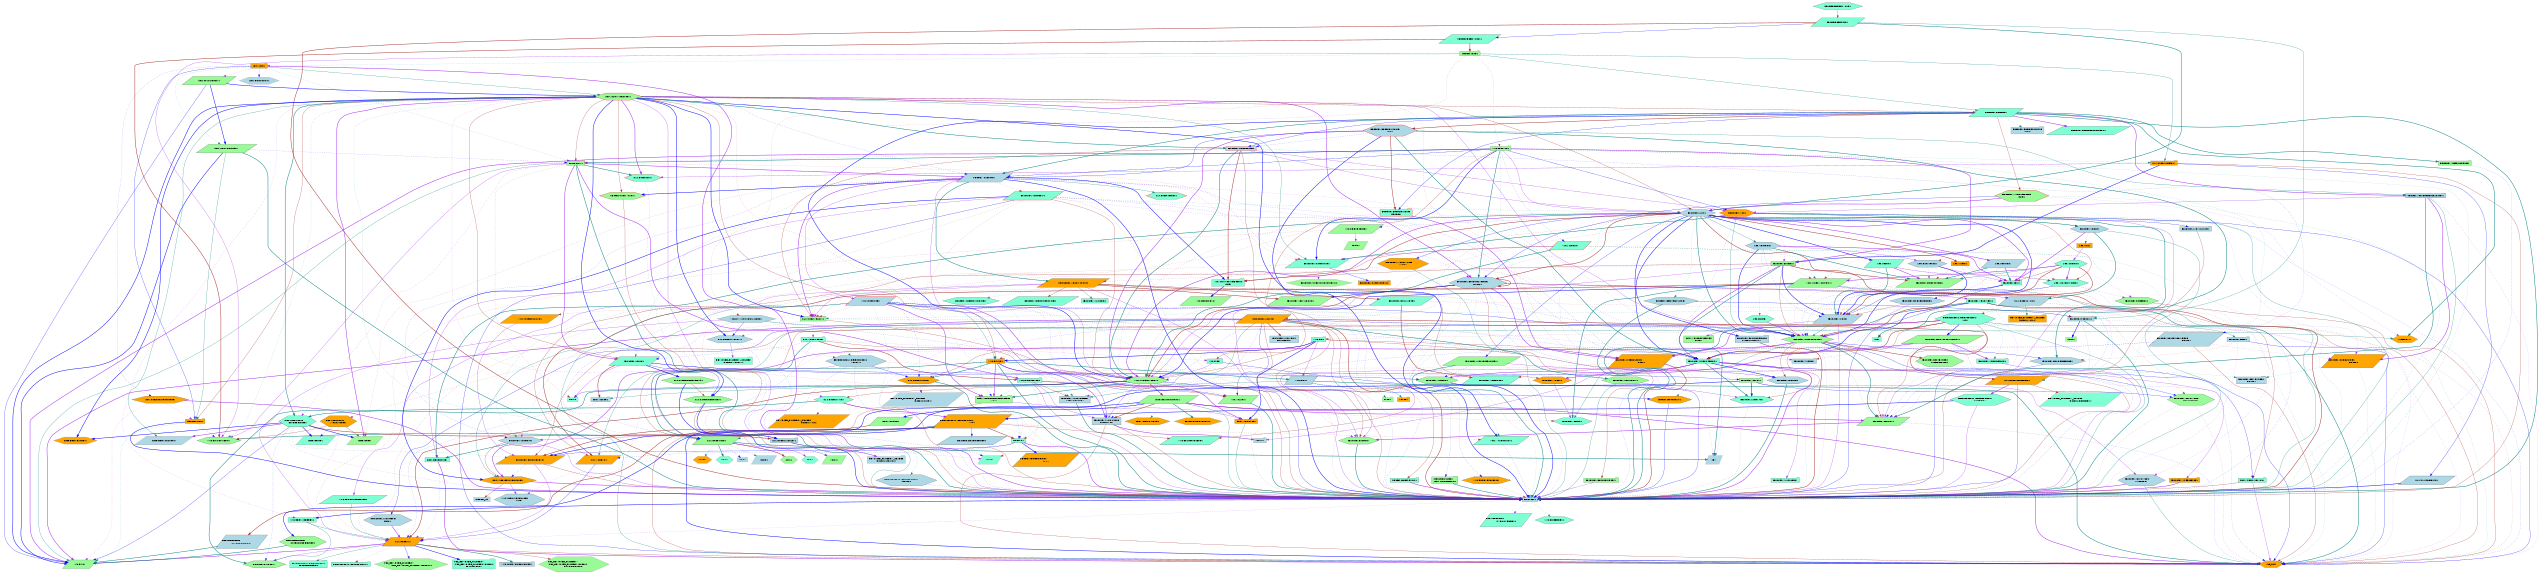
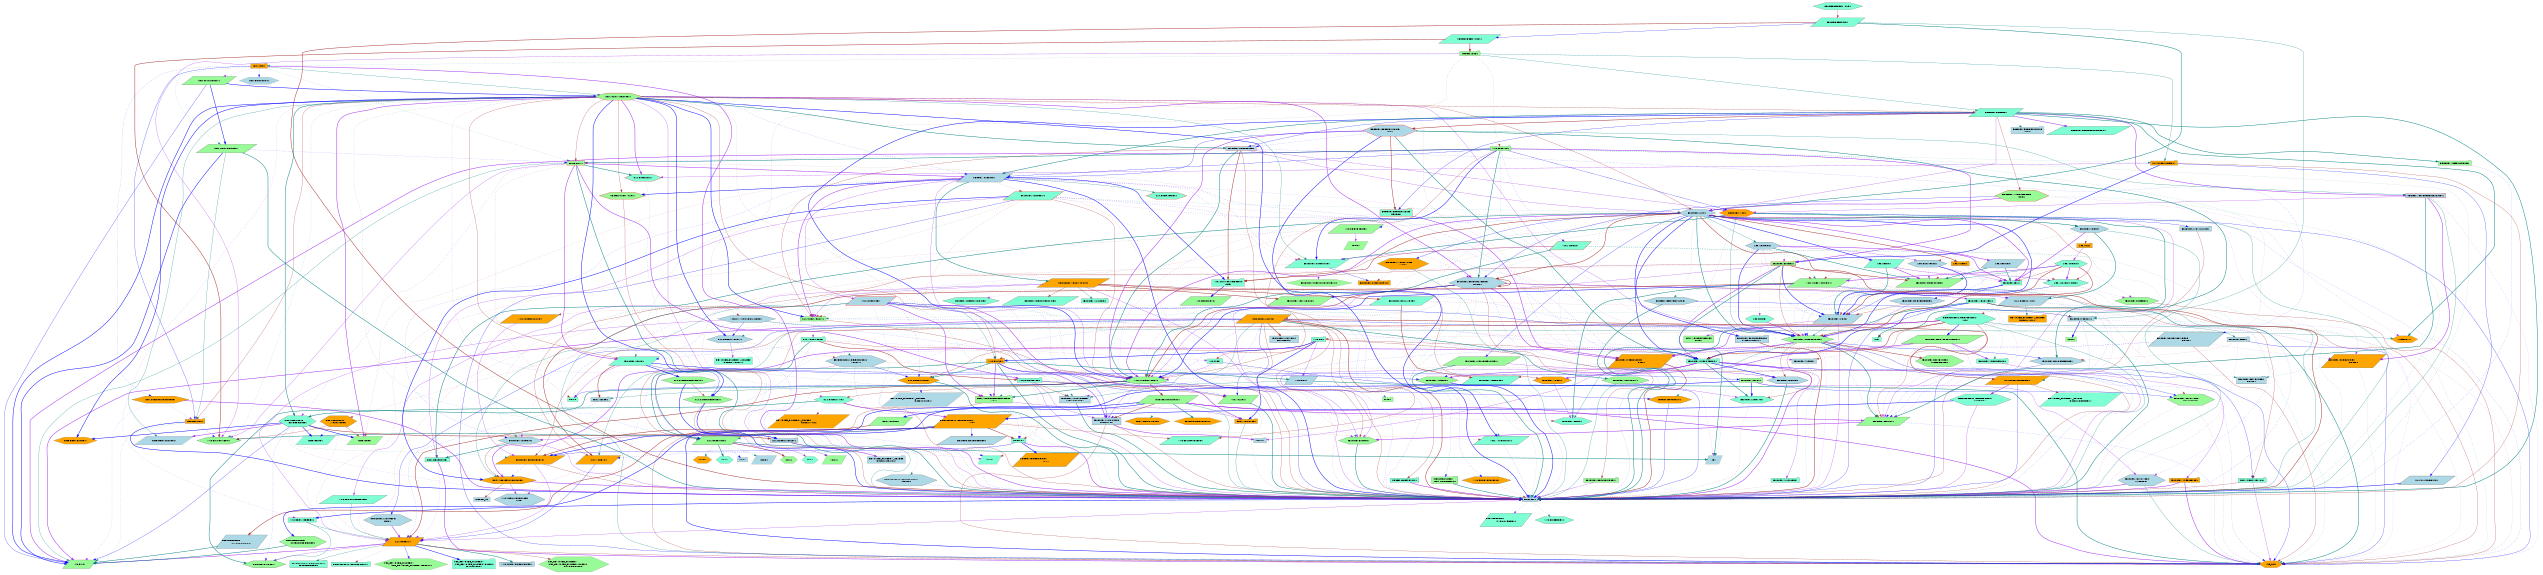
edge "Misc/CoreMisc.h" -> "Containers/Array.h": now "Delegates/Delegate.h" -> "Containers/Array.h"
edge "Serialization/MemoryImage Writer.h" -> "Serialization/MemoryLayout.h": now "Serialization/MemoryImage Writer.h" -> "Containers/UnrealString.h.inl"
node "wctype.h": removed
edge "CoreTypes.h" -> "HAL/Platform.h": style dotted -> solid
edge "Templates/IsUECoreType.h" -> "type_traits": added
